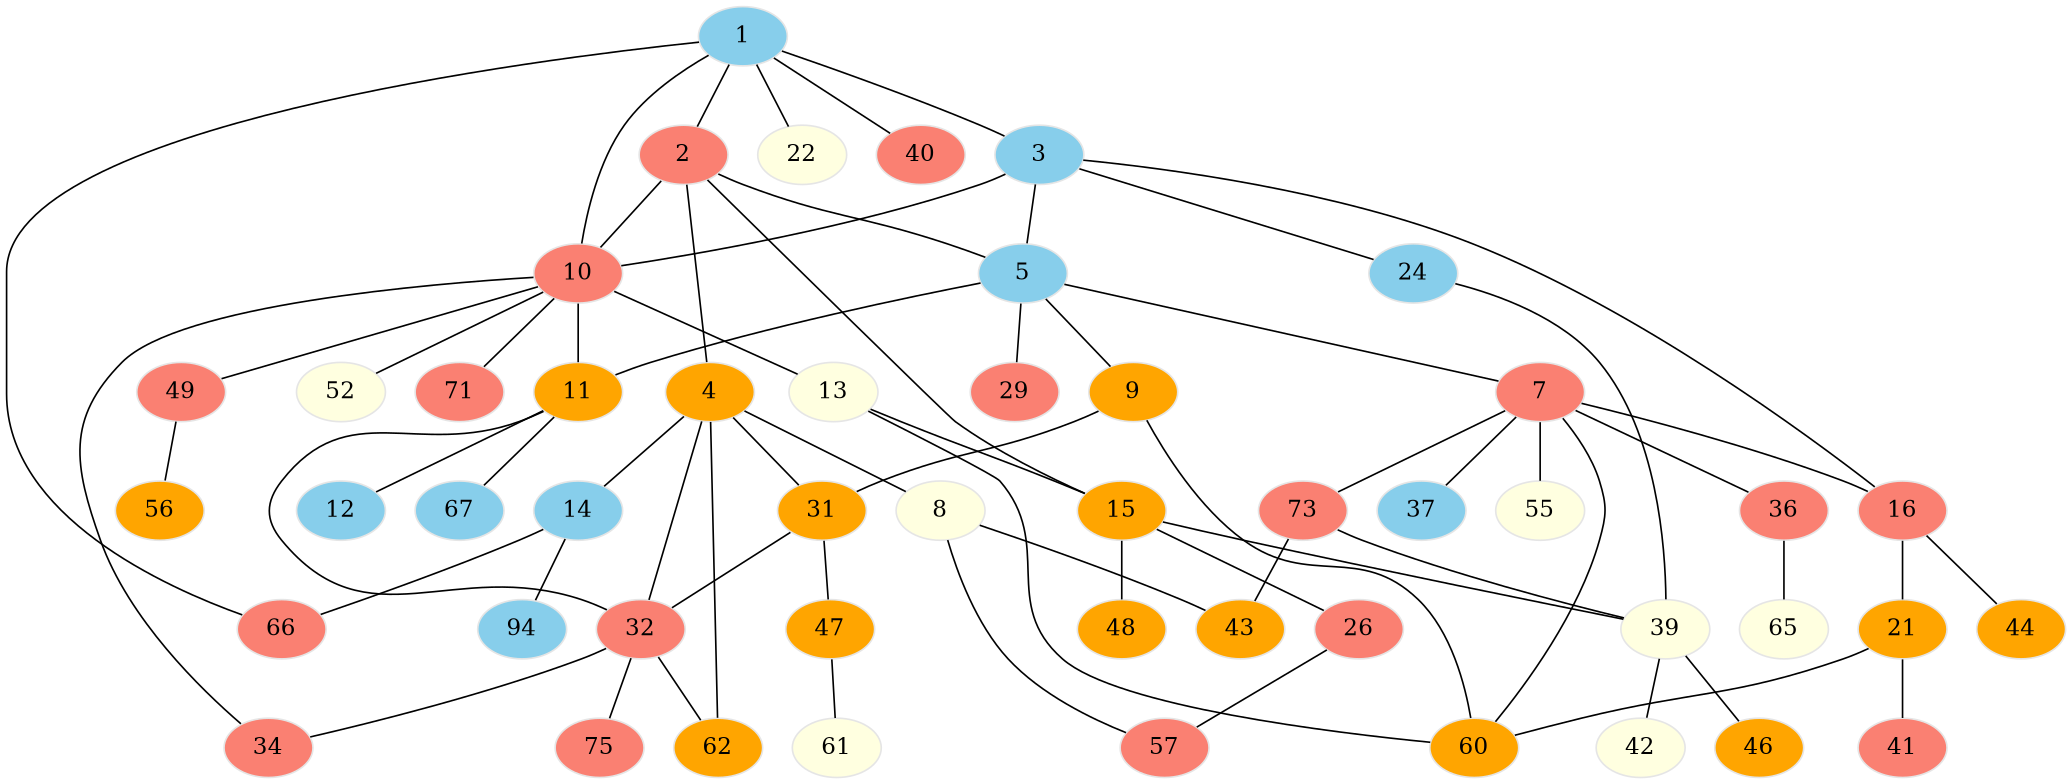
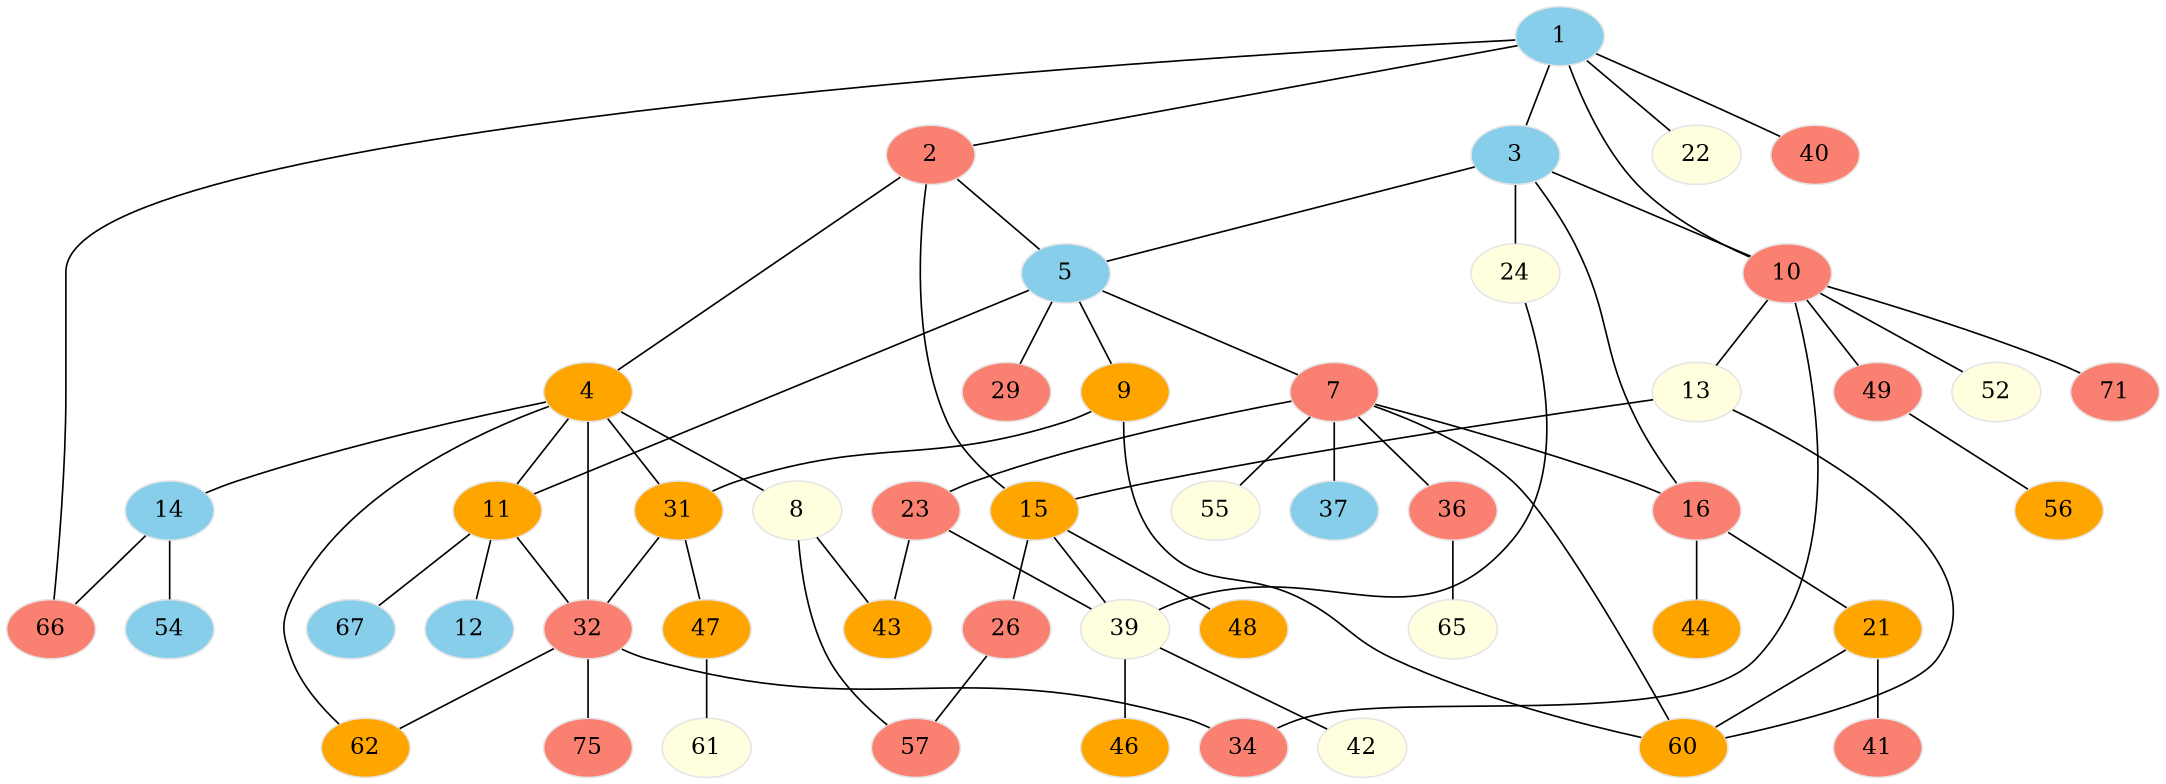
edge "2" -- "10": removed
node "24": fillcolor skyblue -> lightyellow
edge "10" -- "11": now "4" -- "11"
node "73": label "73" -> "23"
node "94": label "94" -> "54"
